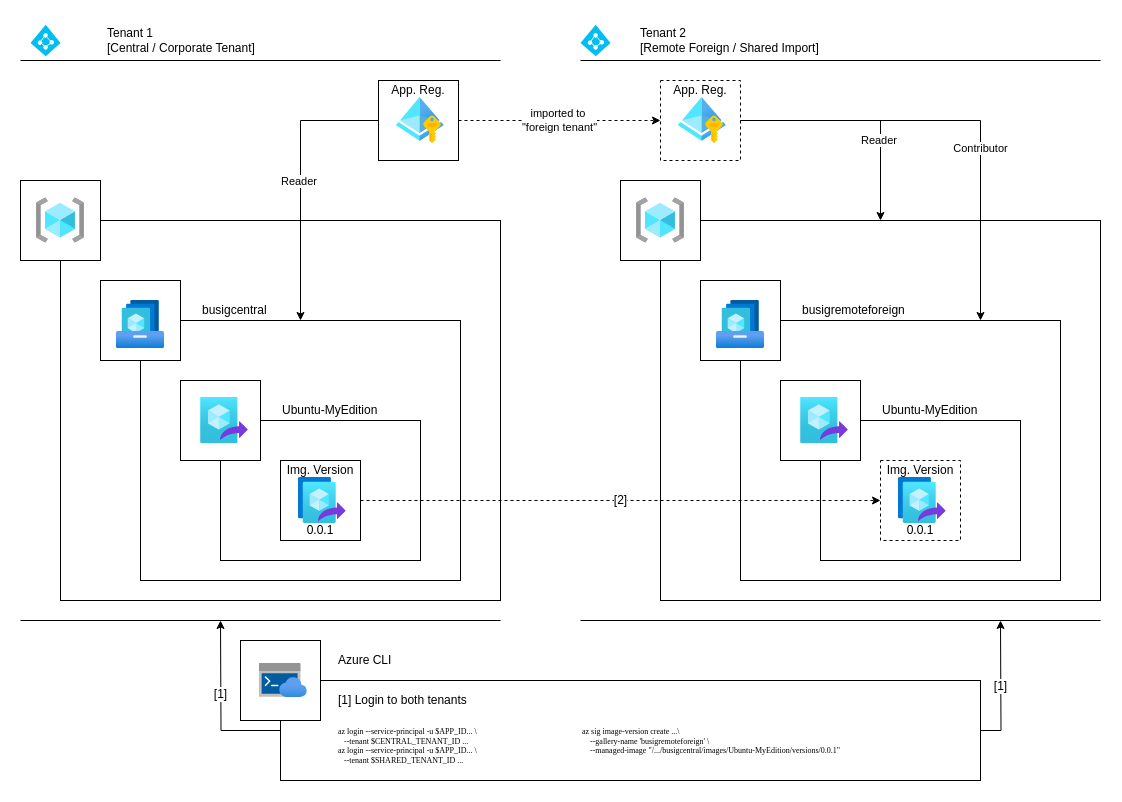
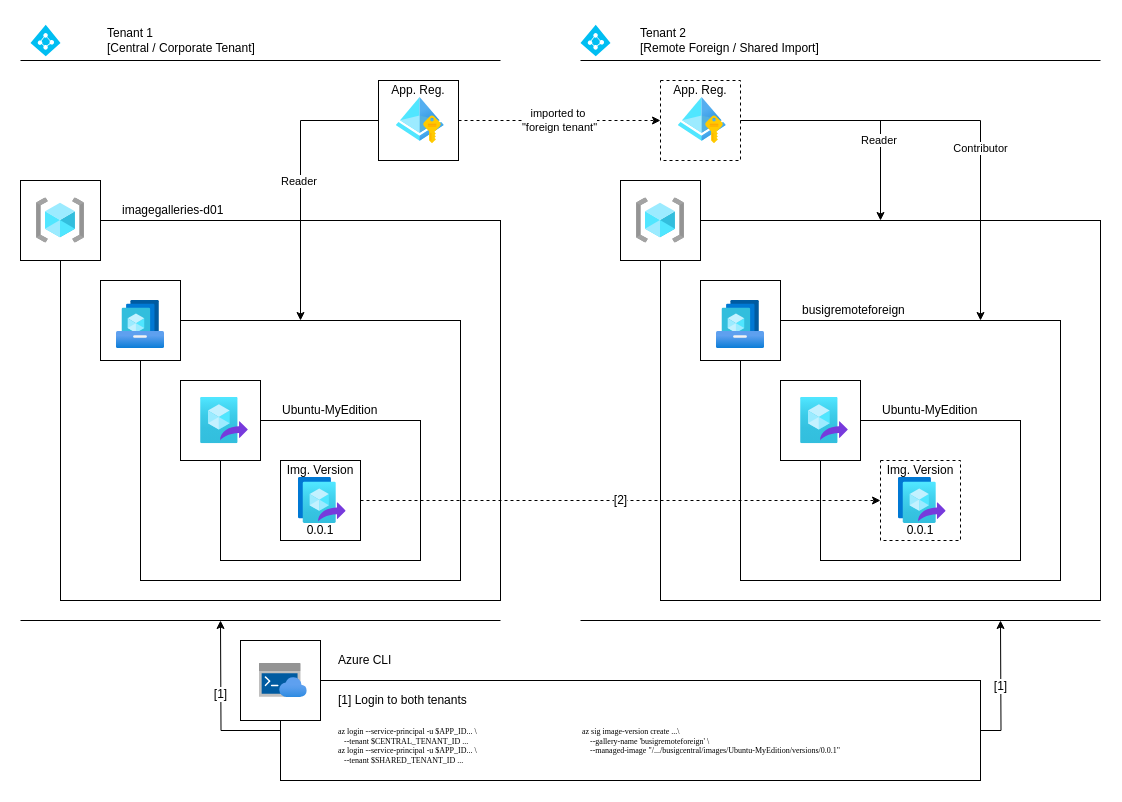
node "imagegalleries-d01": added
node "busigcentral": removed
